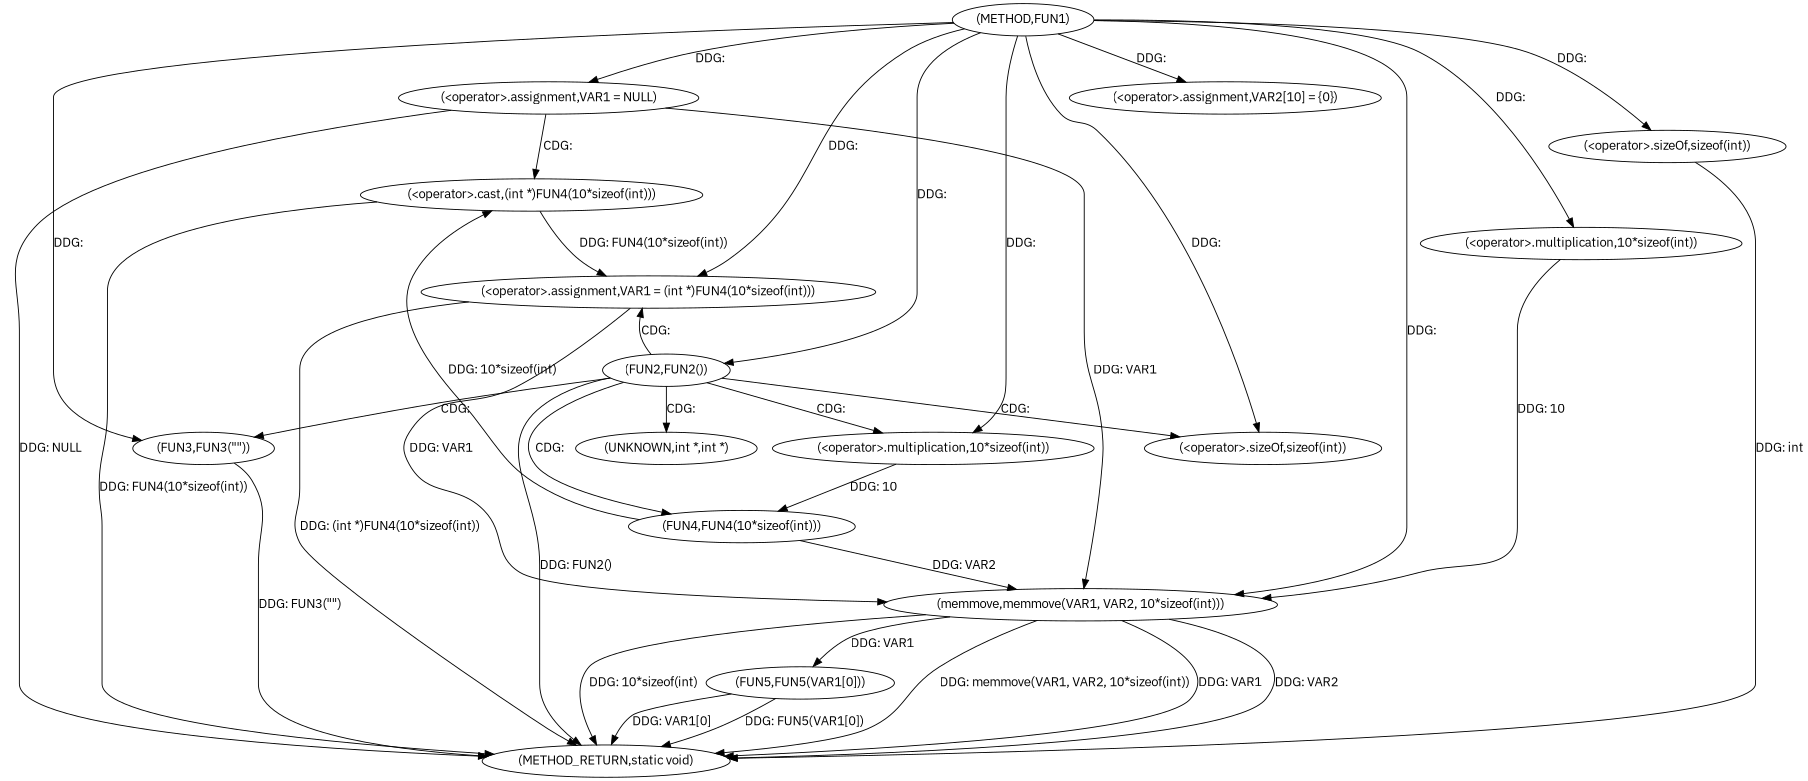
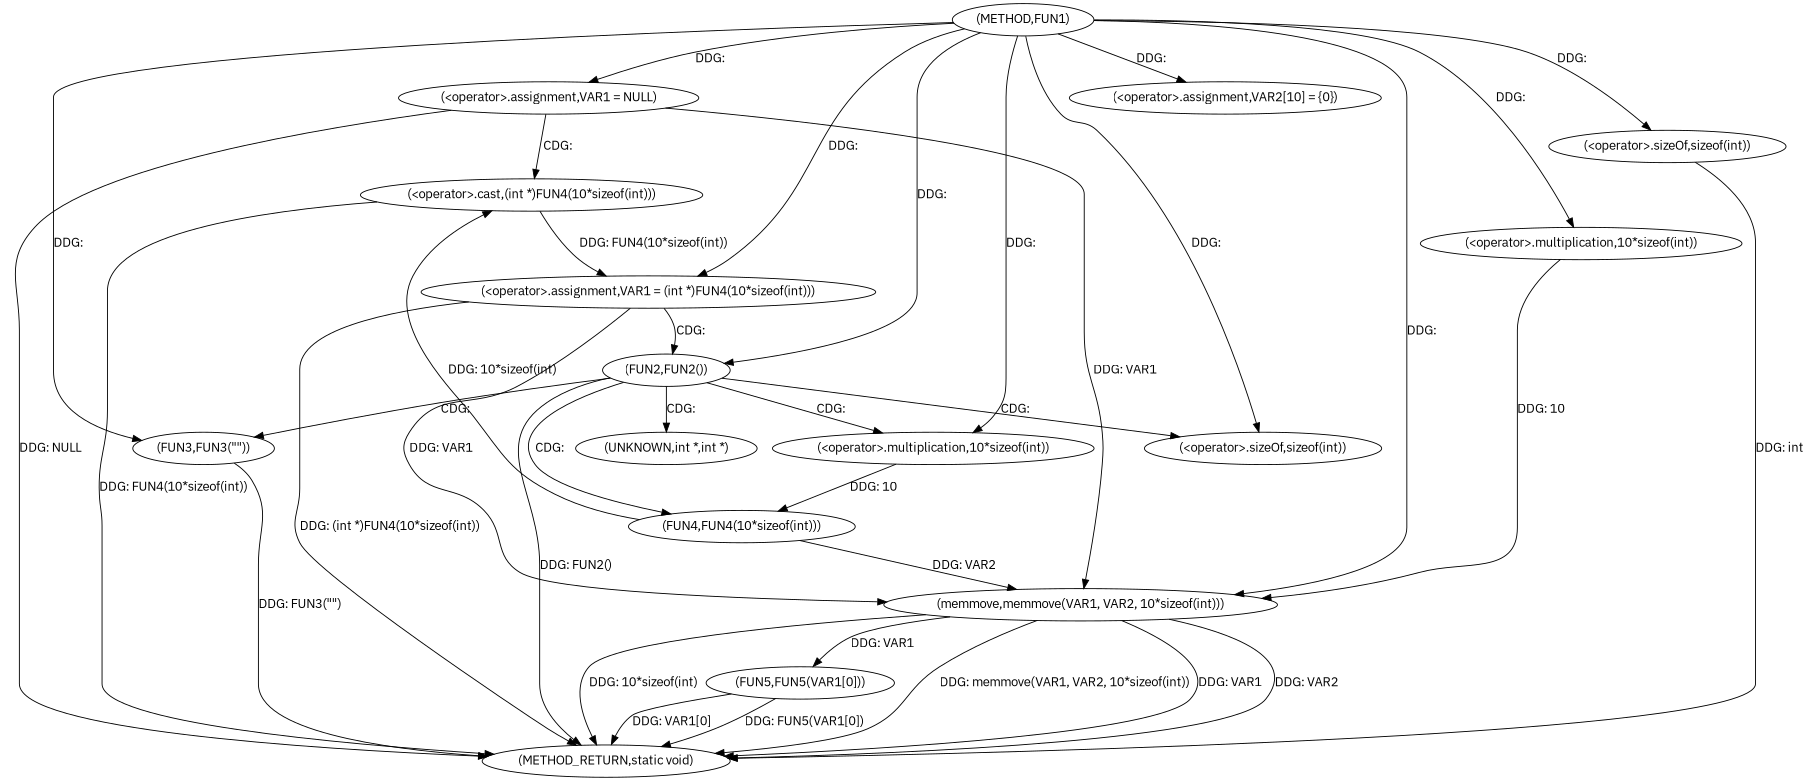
edge "(FUN2,FUN2())" -> "(<operator>.assignment,VAR1 = (int *)FUN4(10*sizeof(int)))": reversed
